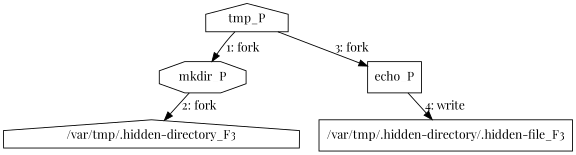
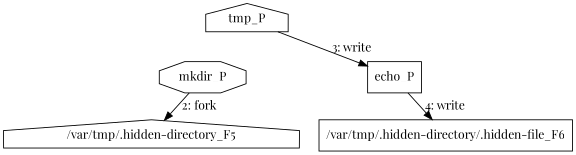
edge "tmp_P" -> "mkdir_P": removed, label "1: fork"
edge "tmp_P" -> "echo_P": label "3: fork" -> "3: write"
node "/var/tmp/.hidden-directory_F3": label "/var/tmp/.hidden-directory_F3" -> "/var/tmp/.hidden-directory_F5"
node "/var/tmp/.hidden-directory/.hidden-file_F3": label "/var/tmp/.hidden-directory/.hidden-file_F3" -> "/var/tmp/.hidden-directory/.hidden-file_F6"
